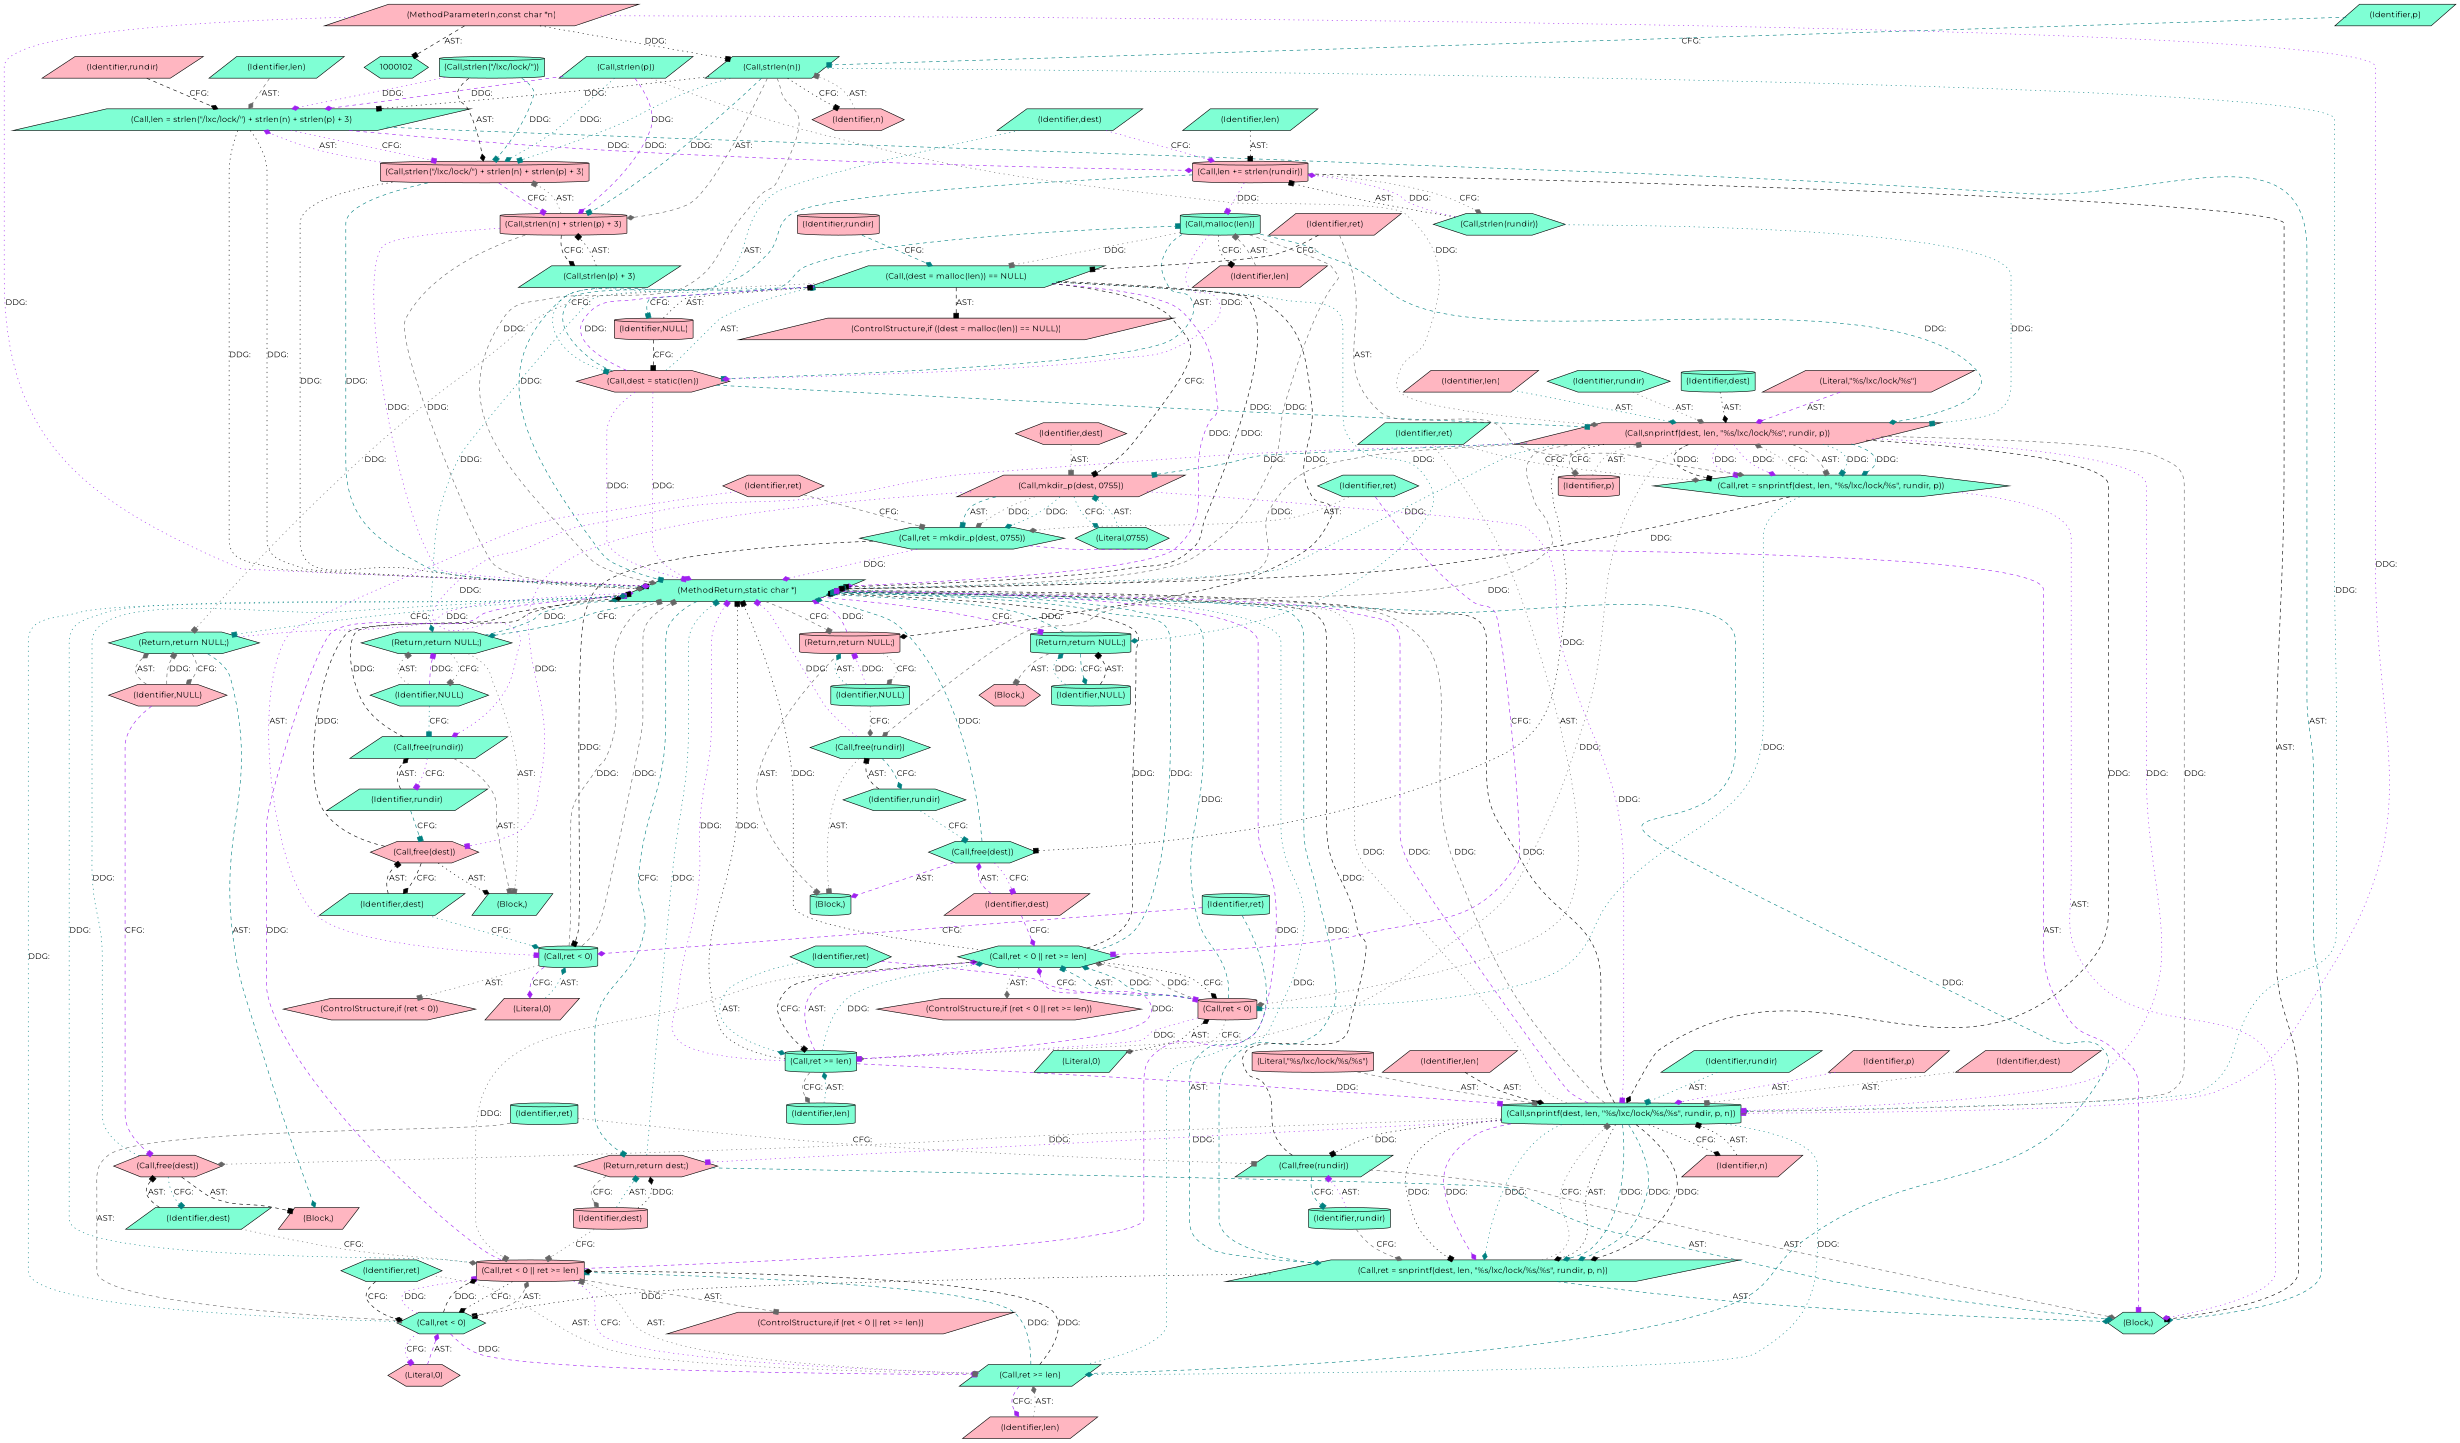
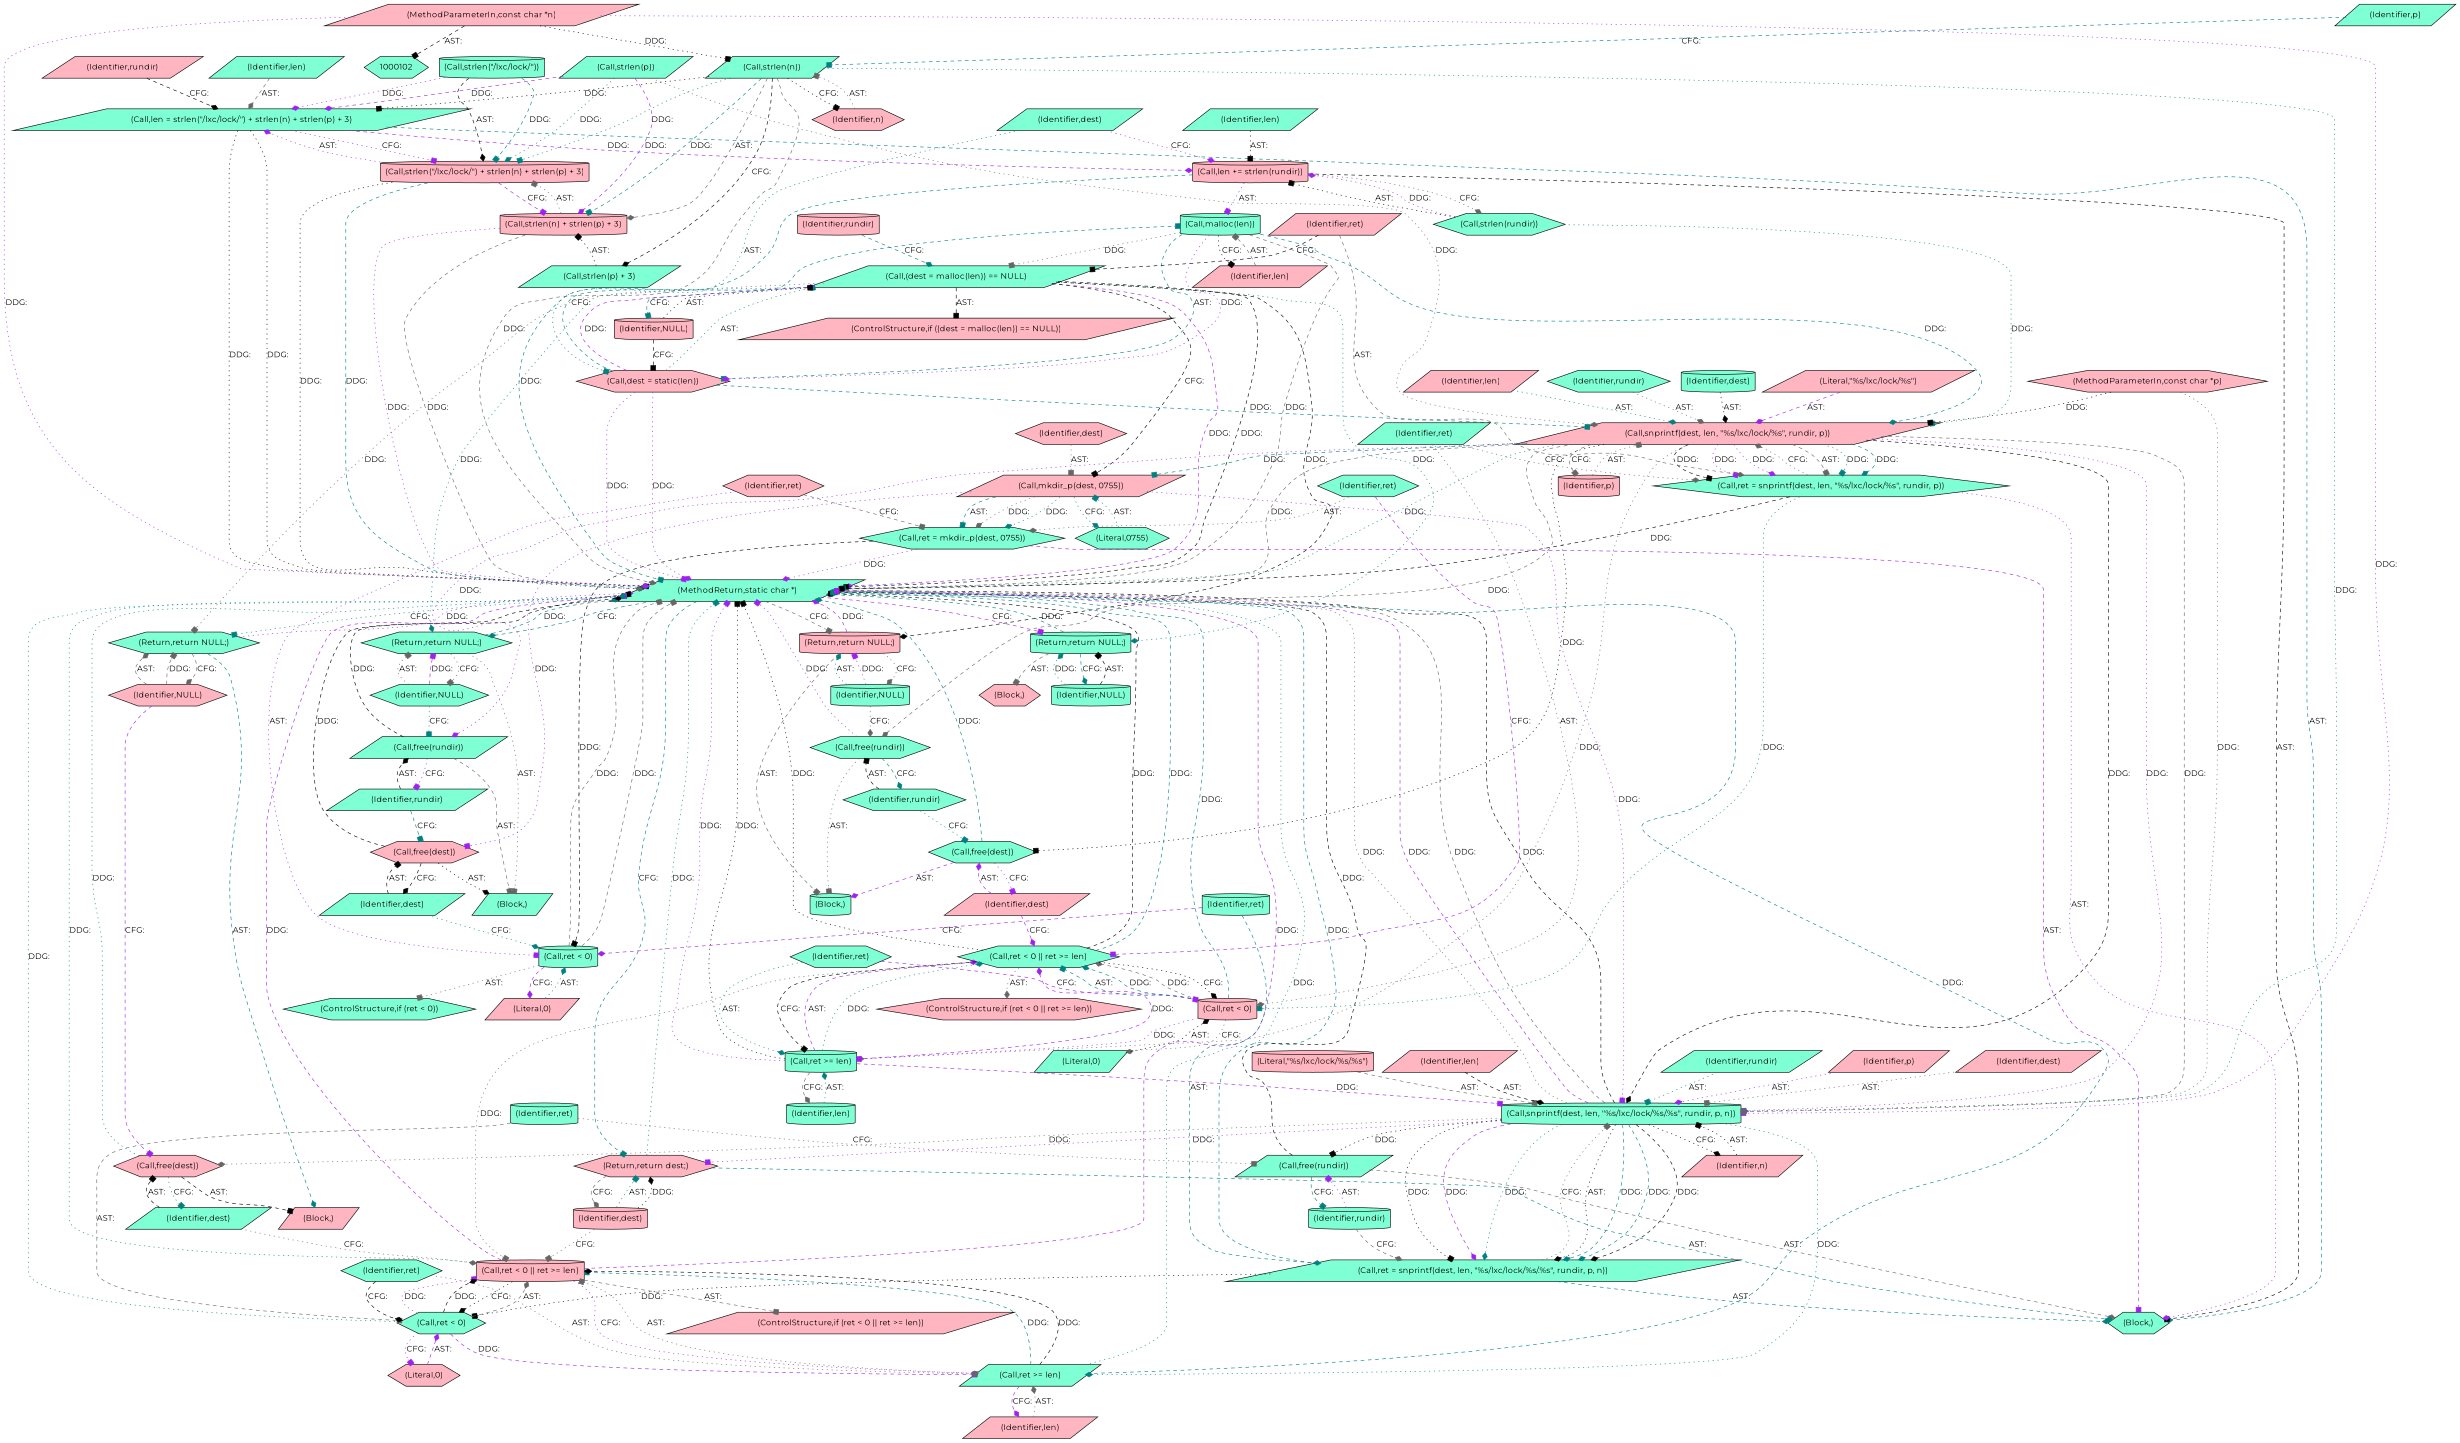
edge "(Call,len += strlen(rundir))" -> "(Call,malloc(len))": label "DDG: " -> "AST: "
edge "(Call,strlen(n) + strlen(p) + 3)" -> "(Call,strlen(p) + 3)": now "(Call,strlen(n))" -> "(Call,strlen(p) + 3)"
node "(MethodParameterIn,const char *p)": added
node "(ControlStructure,if (ret < 0))": fillcolor lightpink -> aquamarine
